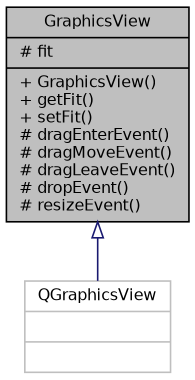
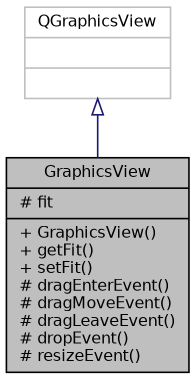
edge "QGraphicsView" -> "GraphicsView": reversed
